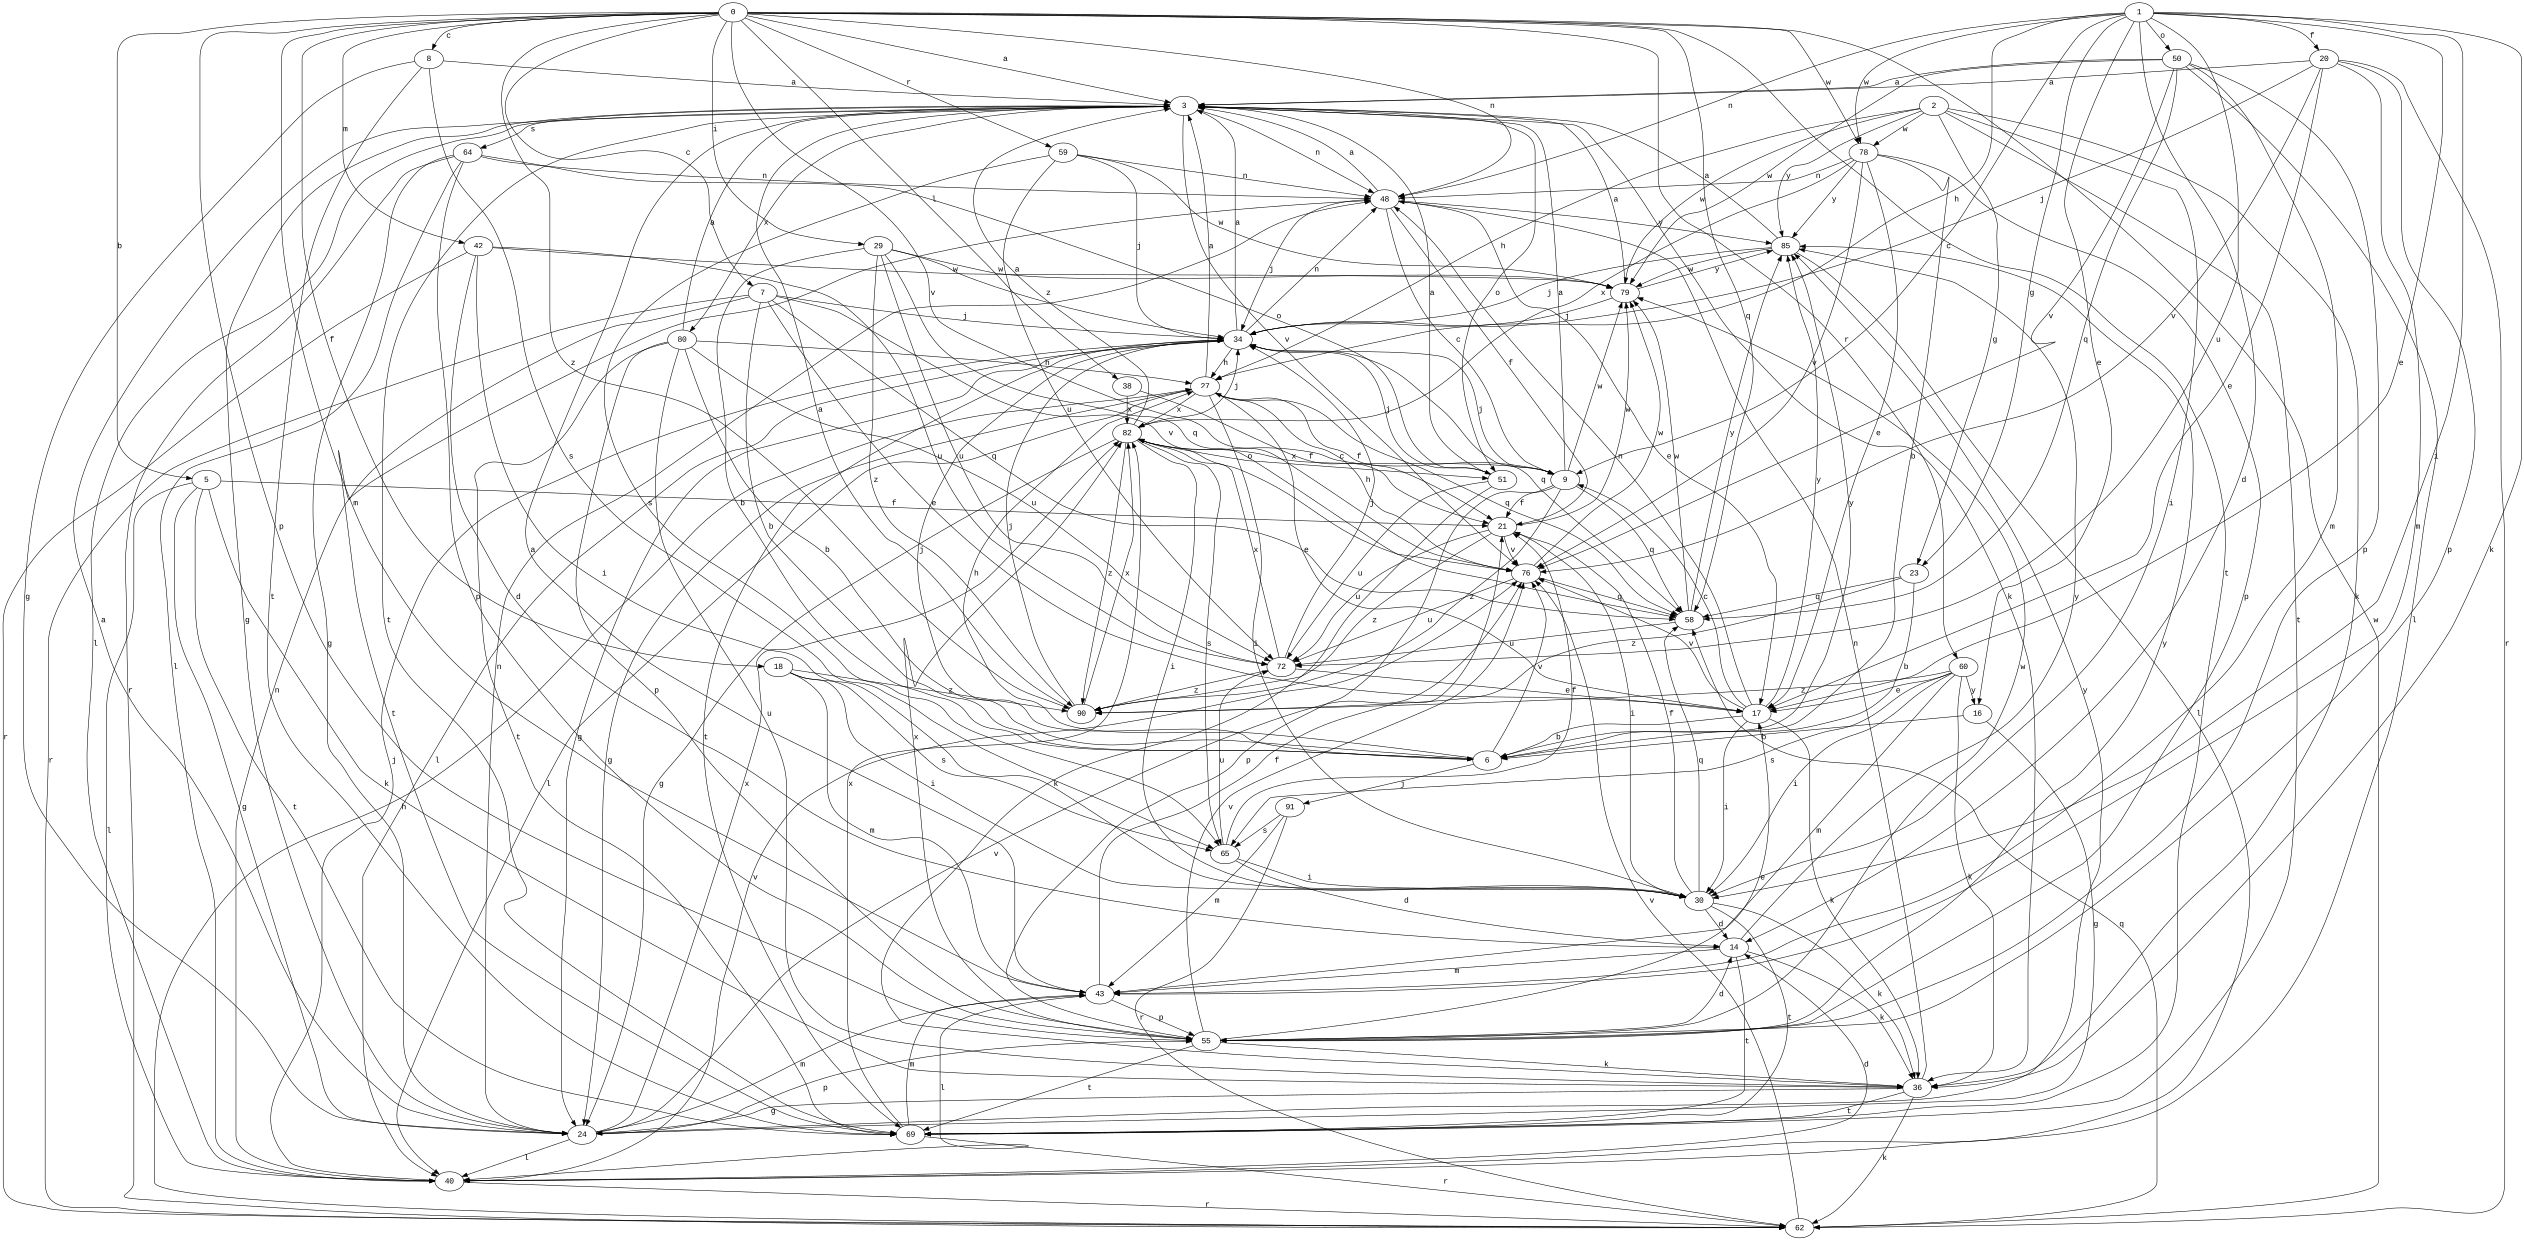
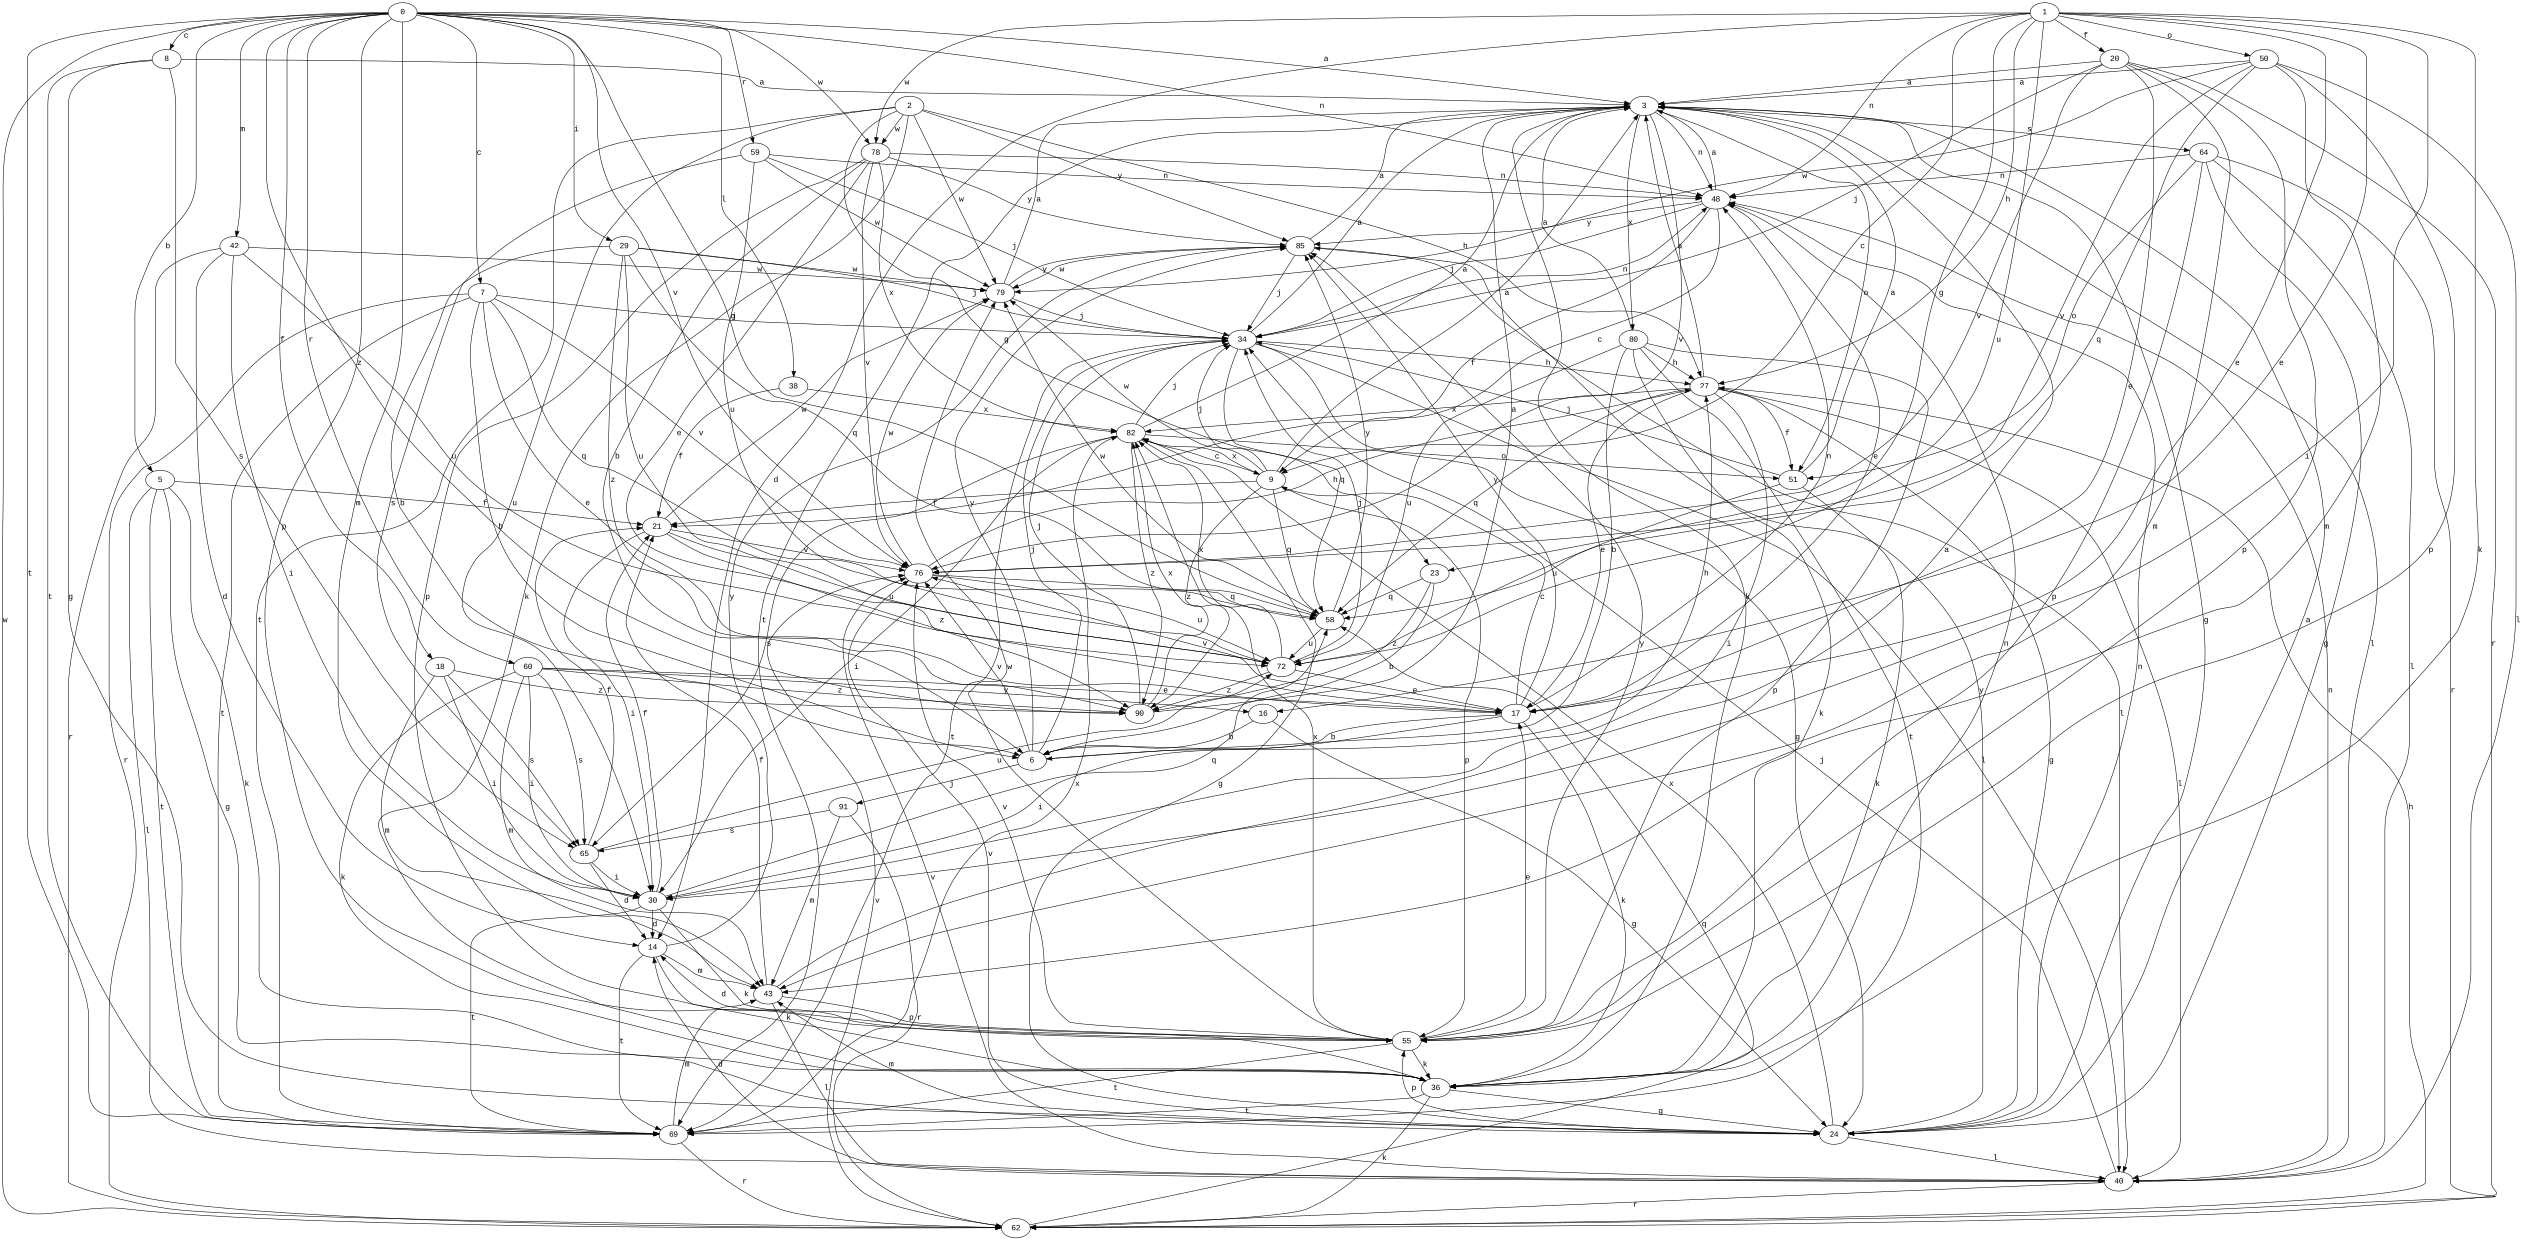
edge "29" -> "34": label "z" -> "j"
edge "27" -> "21": now "27" -> "51"
edge "2" -> "30": label "i" -> "u"
edge "80" -> "36": label "u" -> "k"
